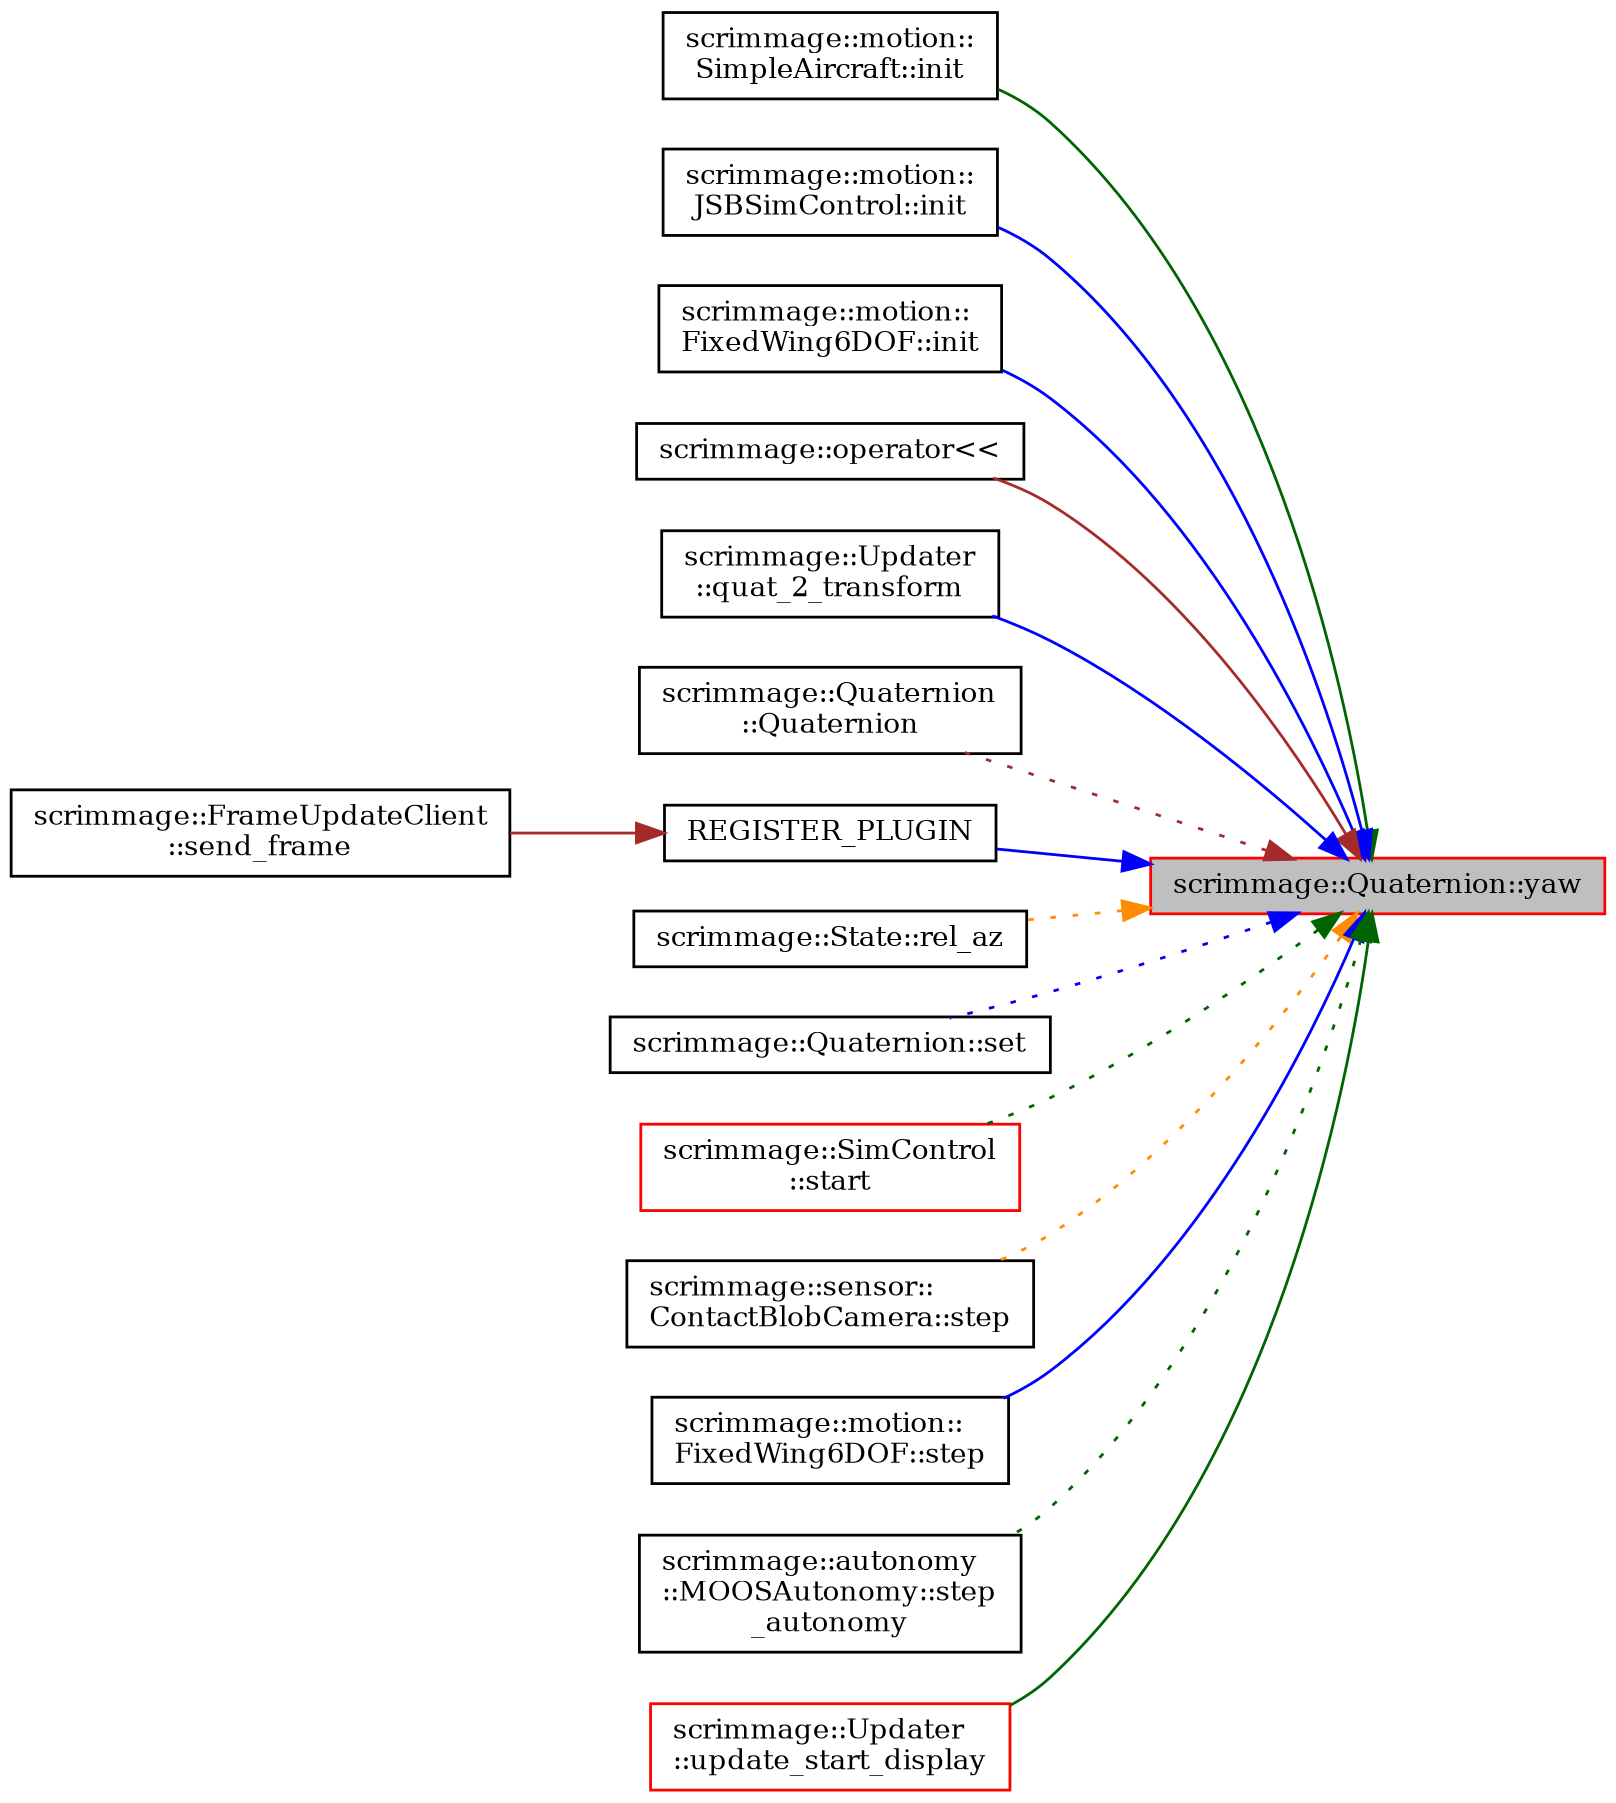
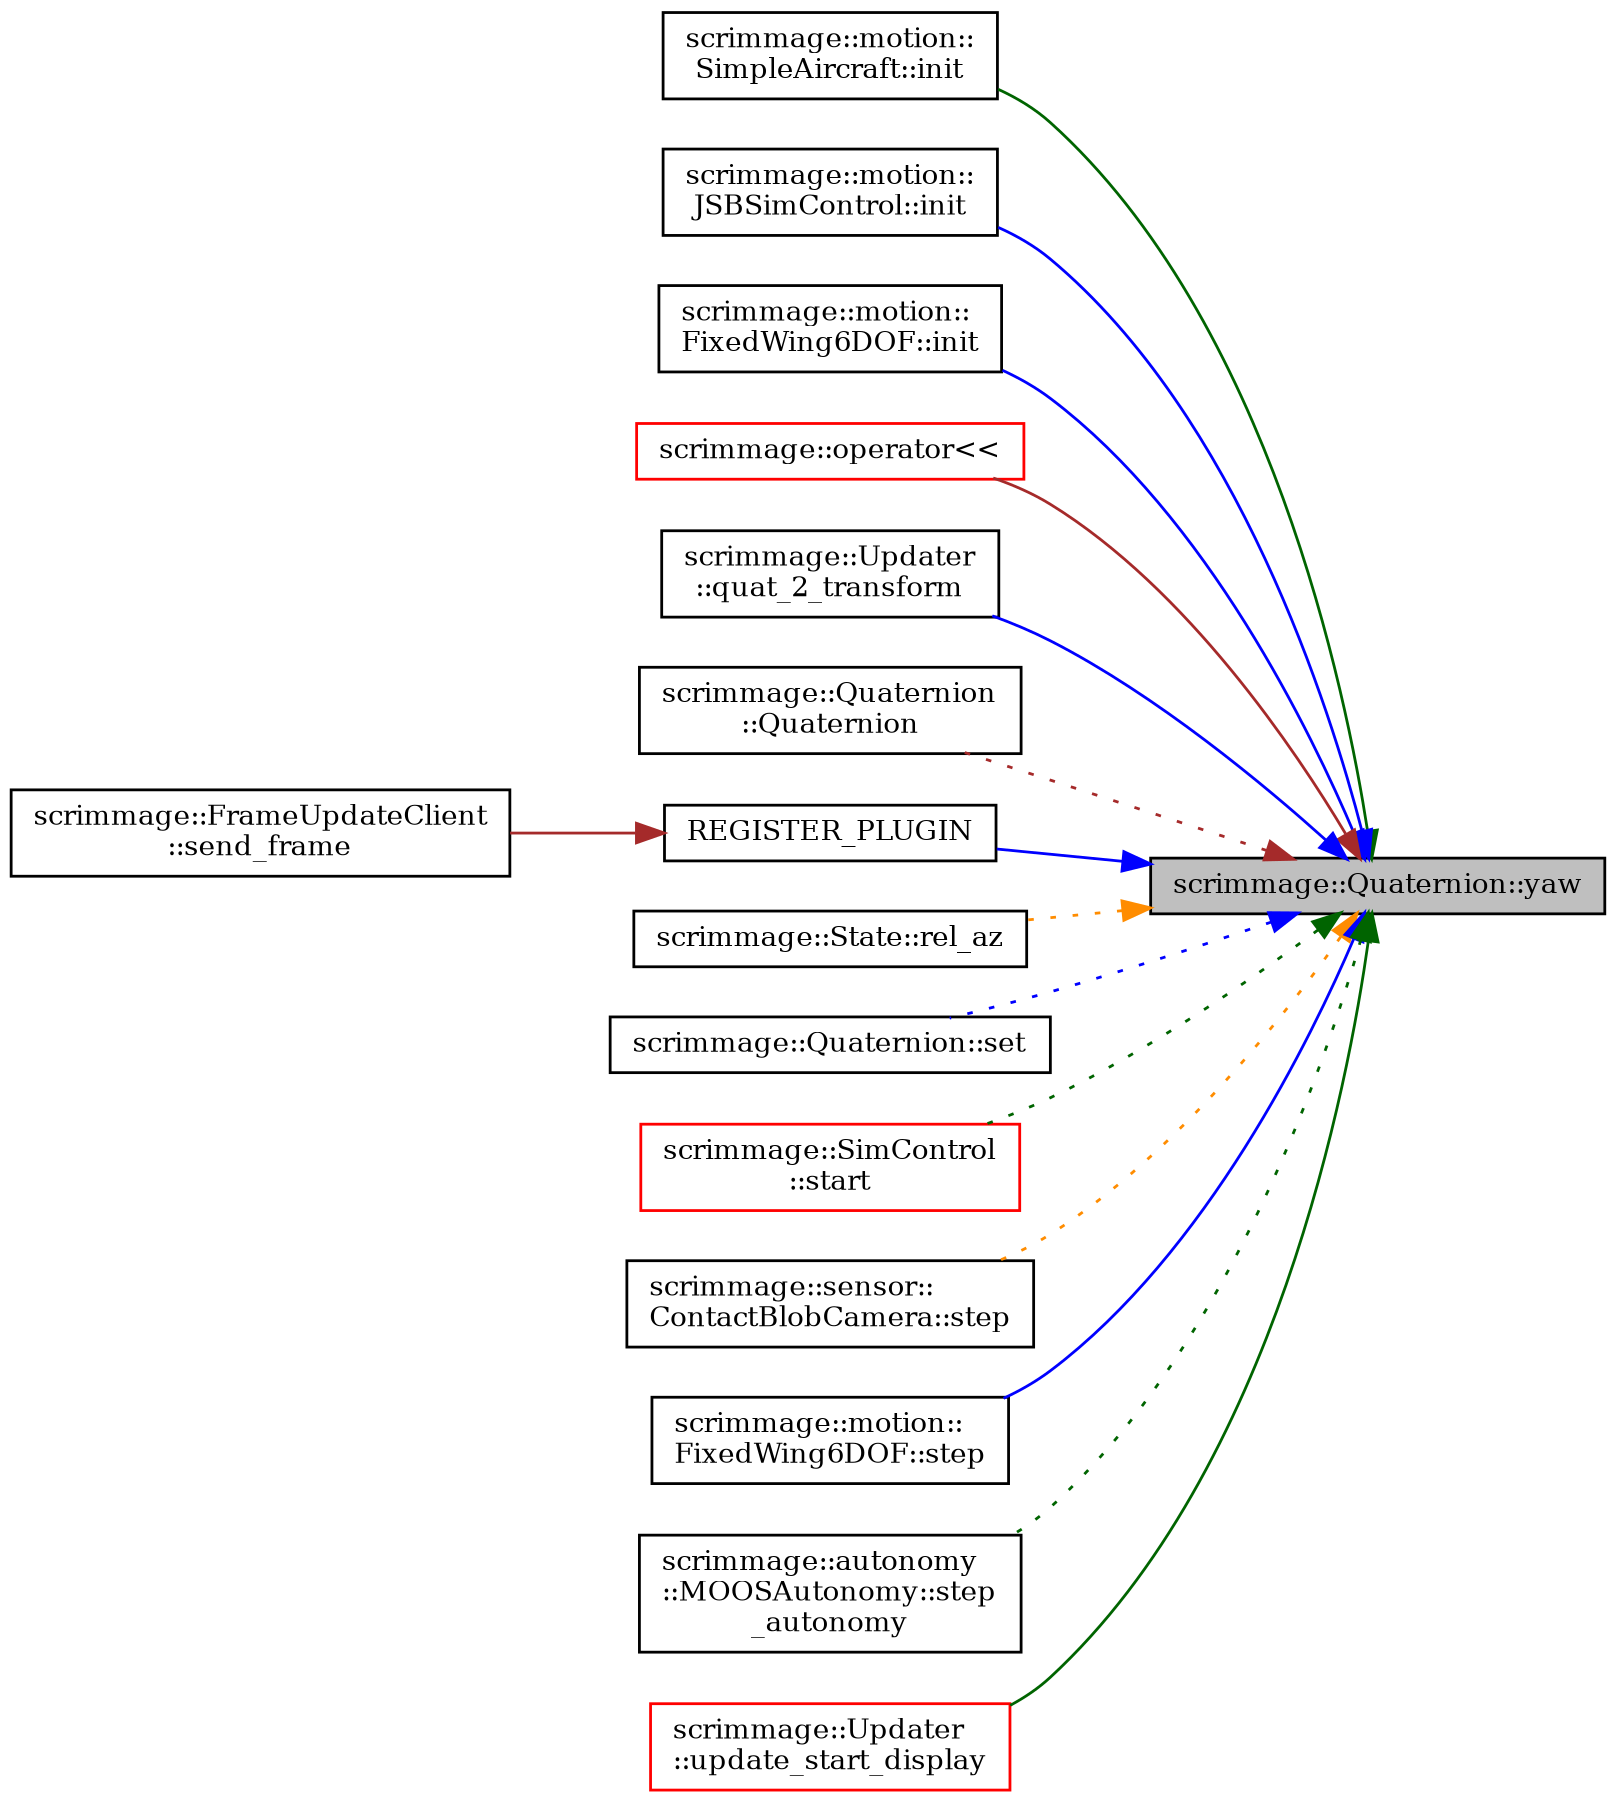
node "scrimmage::operator<<": color black -> red
node "scrimmage::Quaternion::yaw": color red -> black
